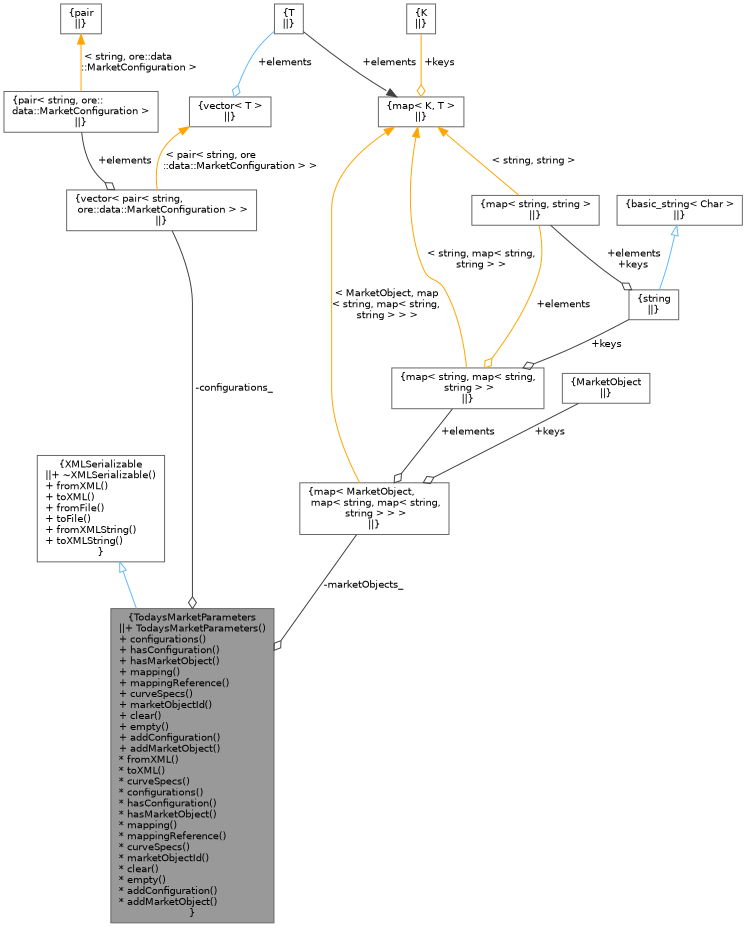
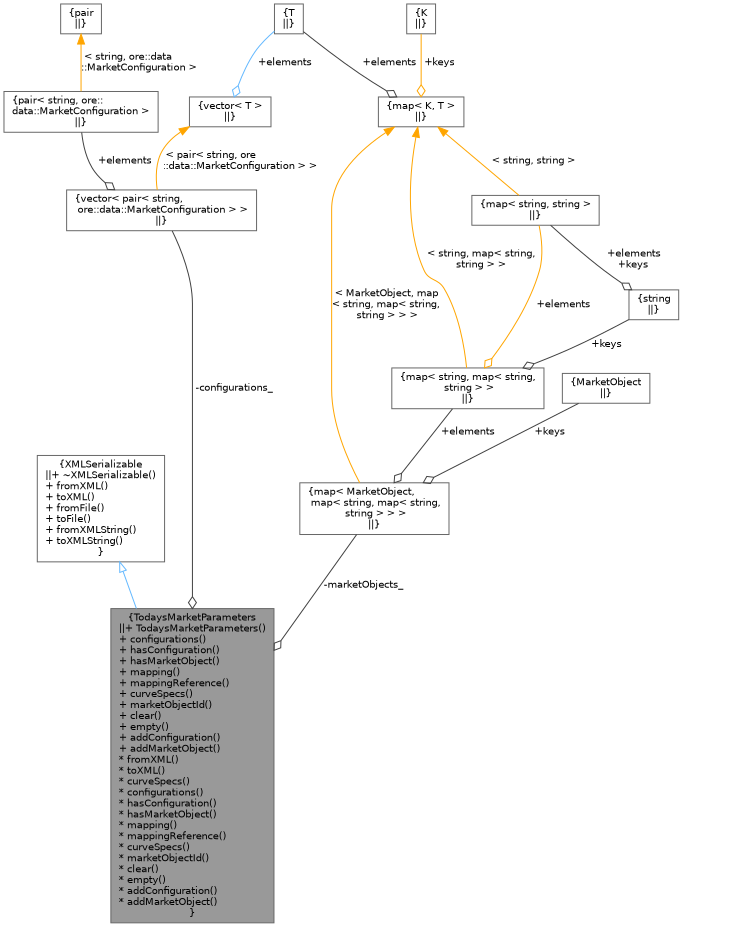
edge "{T ||}" -> "{map< K, T > ||}": arrowhead normal -> odiamond
node "{basic_string< Char > ||}": removed
